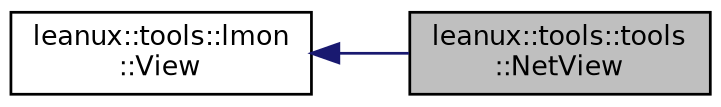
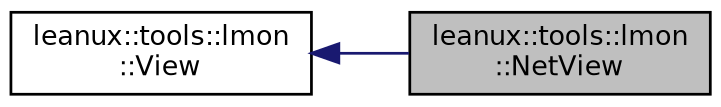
node "leanux::tools::tools ::NetView": label "leanux::tools::tools ::NetView" -> "leanux::tools::lmon ::NetView"
